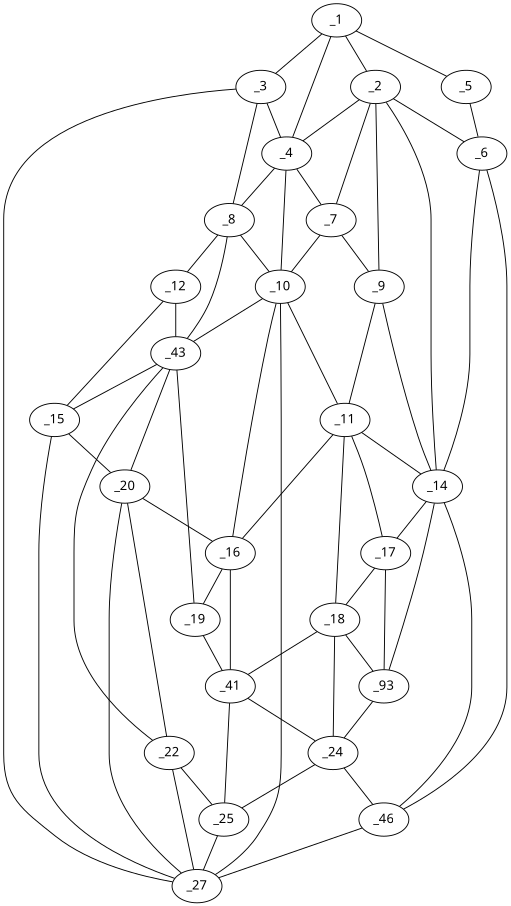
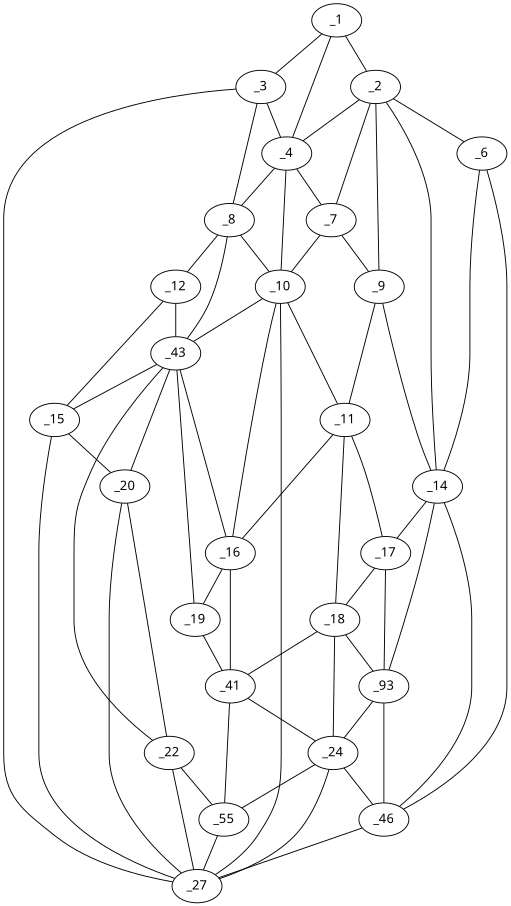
node "_5": removed
edge "_11" -- "_14": removed
edge "_20" -- "_16": now "_43" -- "_16"
edge "_93" -- "_46": added
node "_25": label "_25" -> "_55"
edge "_24" -- "_27": added
